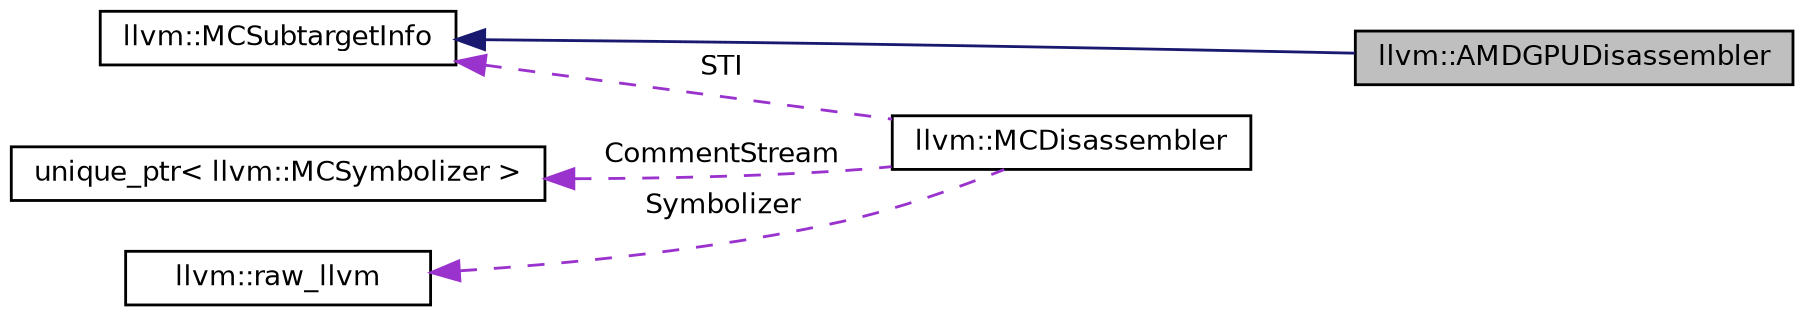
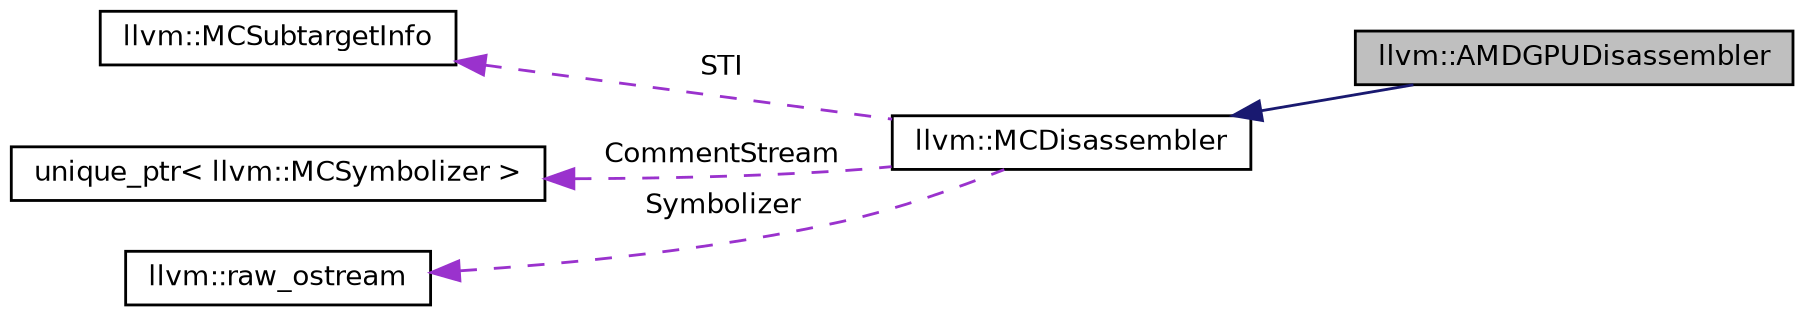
edge "llvm::AMDGPUDisassembler" -> "llvm::MCSubtargetInfo": now "llvm::AMDGPUDisassembler" -> "llvm::MCDisassembler"
node "llvm::raw_llvm": label "llvm::raw_llvm" -> "llvm::raw_ostream"
